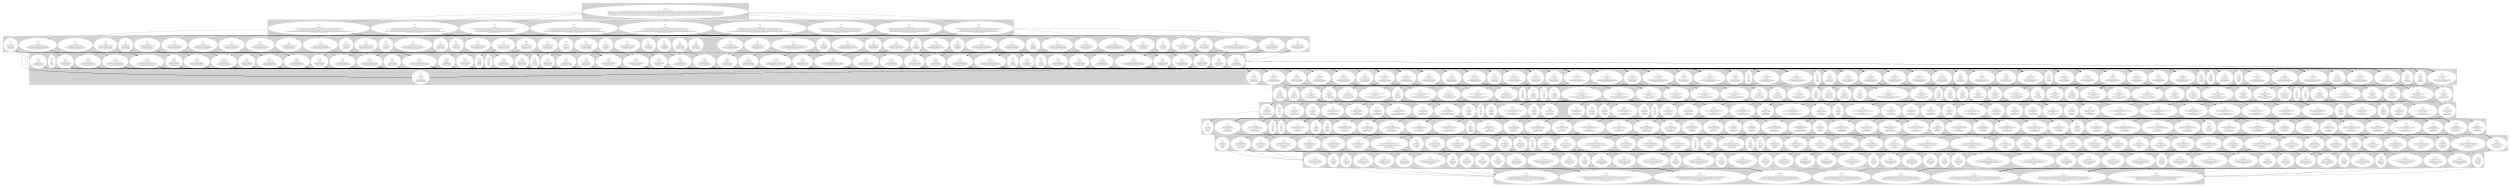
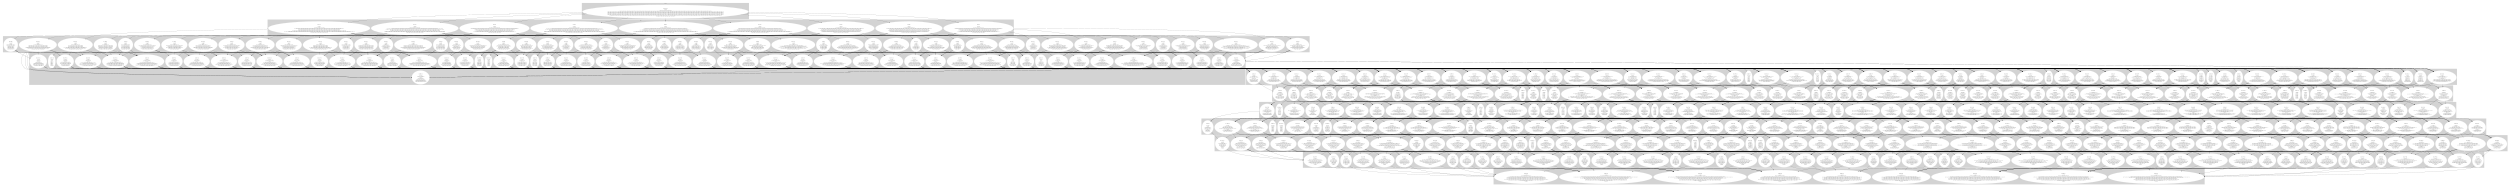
node "ID: k17.4": added
node "ID: k50.39": added
